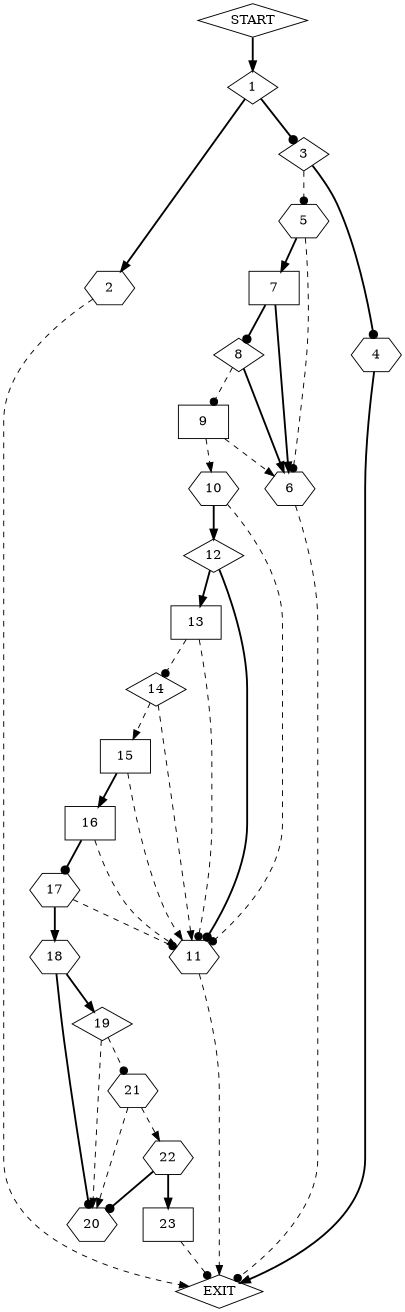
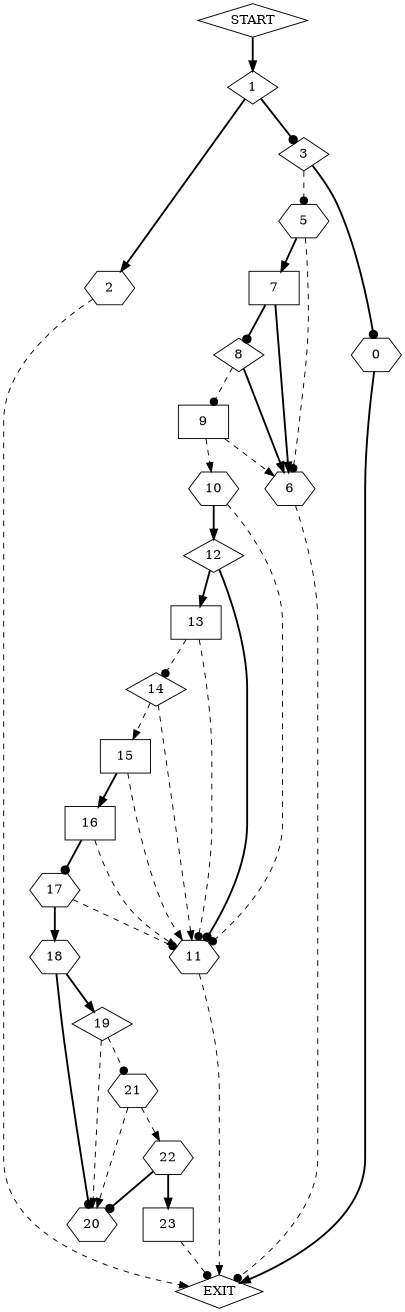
node "4": label "4" -> "0"
